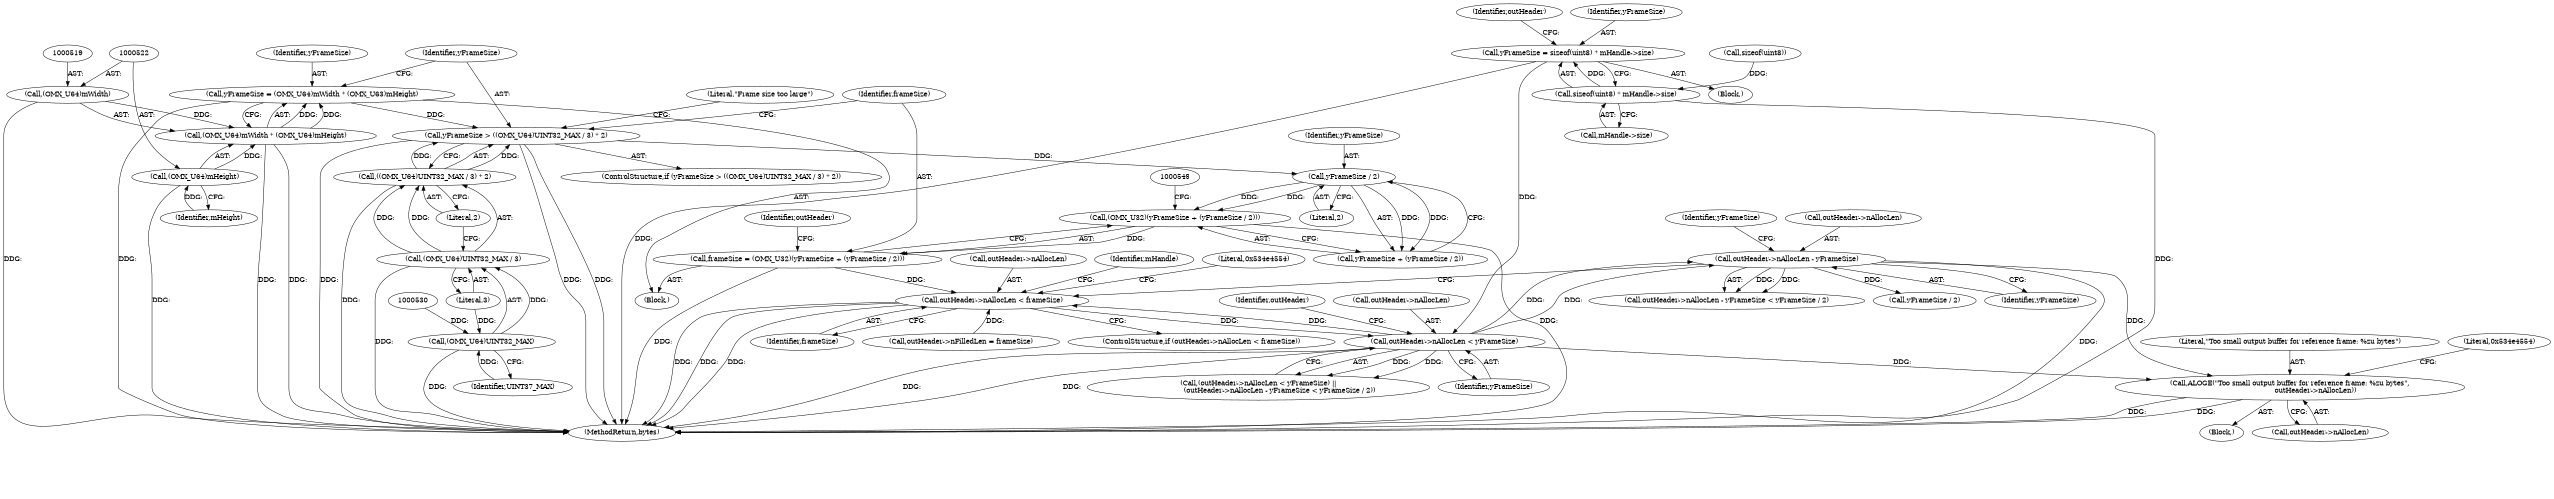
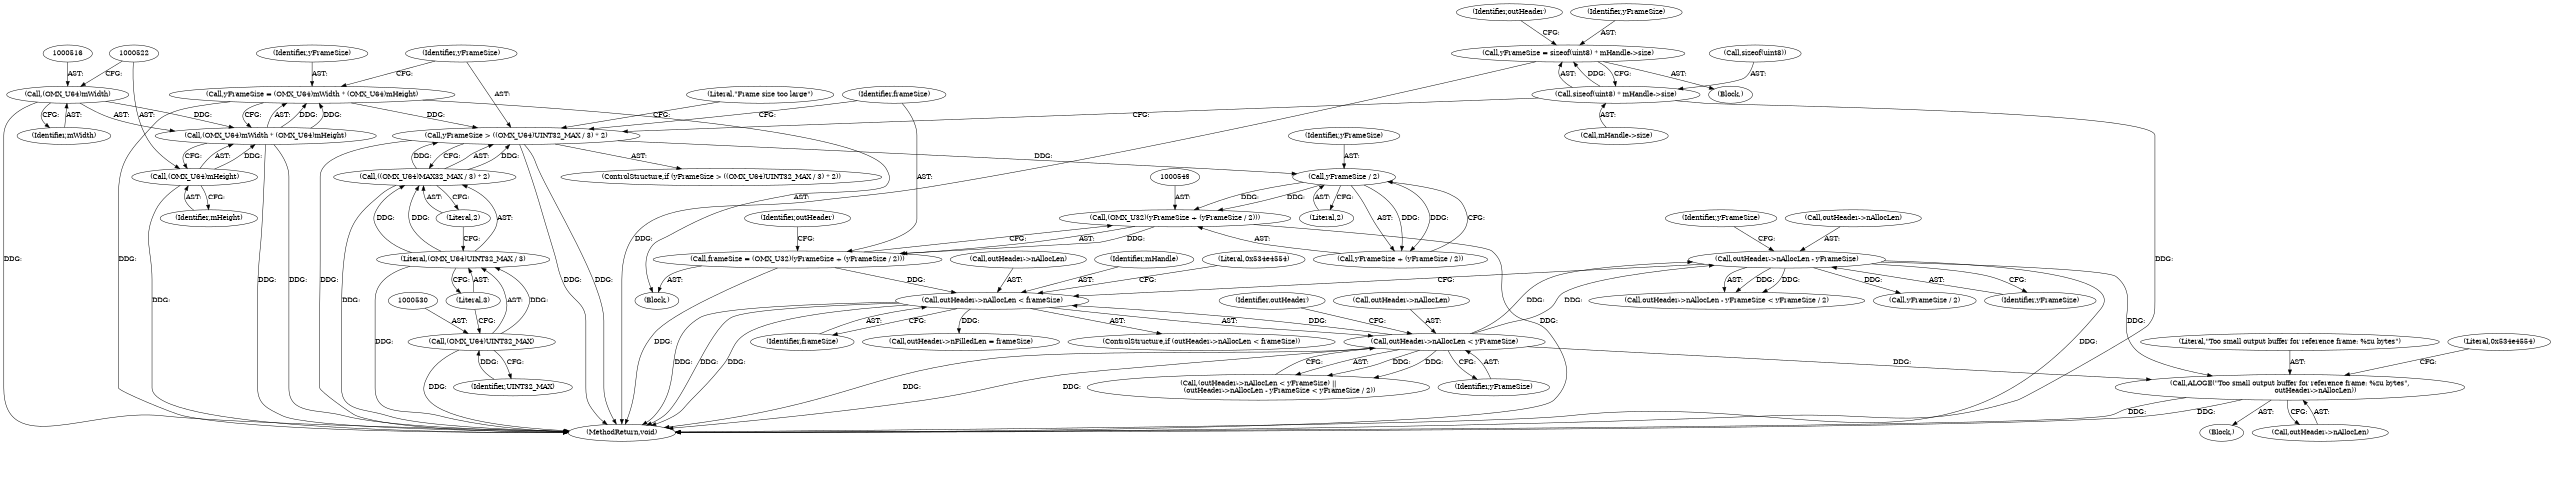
node "1000519": label "1000519" -> "1000516"
edge "1000522" -> "(Call,(OMX_U64)mWidth)": label "AST: " -> "CFG: "
edge "(Call,sizeof(uint8))" -> "(Call,sizeof(uint8) * mHandle->size)": label "DDG: " -> "AST: "
node "(Call,yFrameSize = (OMX_U64)mWidth * (OMX_U63)mHeight)": label "(Call,yFrameSize = (OMX_U64)mWidth * (OMX_U63)mHeight)" -> "(Call,yFrameSize = (OMX_U64)mWidth * (OMX_U64)mHeight)"
edge "(Call,sizeof(uint8) * mHandle->size)" -> "(Call,mHandle->size)": now "(Call,sizeof(uint8) * mHandle->size)" -> "(Call,yFrameSize > ((OMX_U64)UINT32_MAX / 3) * 2)"
node "(Identifier,mWidth)": added
edge "(Call,(OMX_U64)mWidth * (OMX_U64)mHeight)" -> "(Call,(OMX_U64)mHeight)": added, label "CFG:"
node "(Call,((OMX_U64)UINT32_MAX / 3) * 2)": label "(Call,((OMX_U64)UINT32_MAX / 3) * 2)" -> "(Call,((OMX_U64)MAX32_MAX / 3) * 2)"
edge "(Identifier,mHeight)" -> "(Call,(OMX_U64)mHeight)": label "DDG: " -> "AST: "
edge "1000549" -> "(Call,(OMX_U32)(yFrameSize + (yFrameSize / 2)))": label "CFG: " -> "AST: "
edge "(Call,yFrameSize = sizeof(uint8) * mHandle->size)" -> "(Call,outHeader->nAllocLen < yFrameSize)": removed, label "DDG:"
edge "(Call,(OMX_U32)(yFrameSize + (yFrameSize / 2)))" -> "(Call,yFrameSize + (yFrameSize / 2))": removed, label "CFG:"
node "(Call,(OMX_U64)UINT32_MAX / 3)": label "(Call,(OMX_U64)UINT32_MAX / 3)" -> "(Literal,(OMX_U64)UINT32_MAX / 3)"
edge "(Identifier,mHandle)" -> "(Call,outHeader->nAllocLen < frameSize)": label "CFG: " -> "AST: "
edge "1000530" -> "(Call,(OMX_U64)UINT32_MAX)": label "DDG: " -> "AST: "
edge "(Literal,3)" -> "(Call,(OMX_U64)UINT32_MAX)": label "DDG: " -> "CFG: "
edge "(Call,outHeader->nAllocLen < frameSize)" -> "(ControlStructure,if (outHeader->nAllocLen < frameSize))": label "CFG: " -> "AST: "
edge "(Call,outHeader->nAllocLen < frameSize)" -> "(Call,outHeader->nAllocLen < yFrameSize)": label "DDG: " -> "AST: "
edge "(Call,outHeader->nFilledLen = frameSize)" -> "(Call,outHeader->nAllocLen < frameSize)": reversed
node "(Identifier,UINT37_MAX)": label "(Identifier,UINT37_MAX)" -> "(Identifier,UINT32_MAX)"
node "(MethodReturn,bytes)": label "(MethodReturn,bytes)" -> "(MethodReturn,void)"
